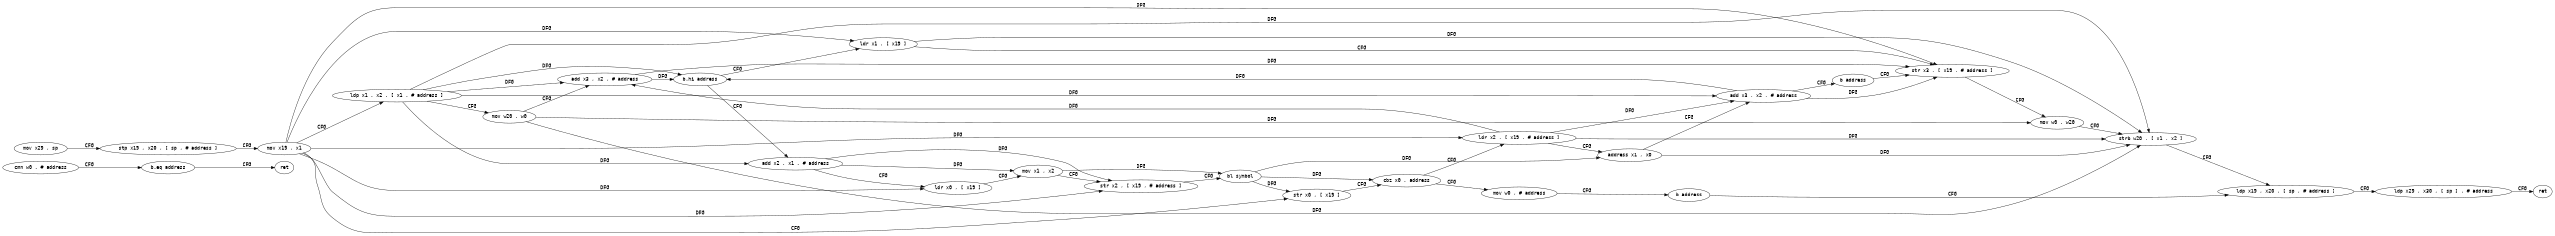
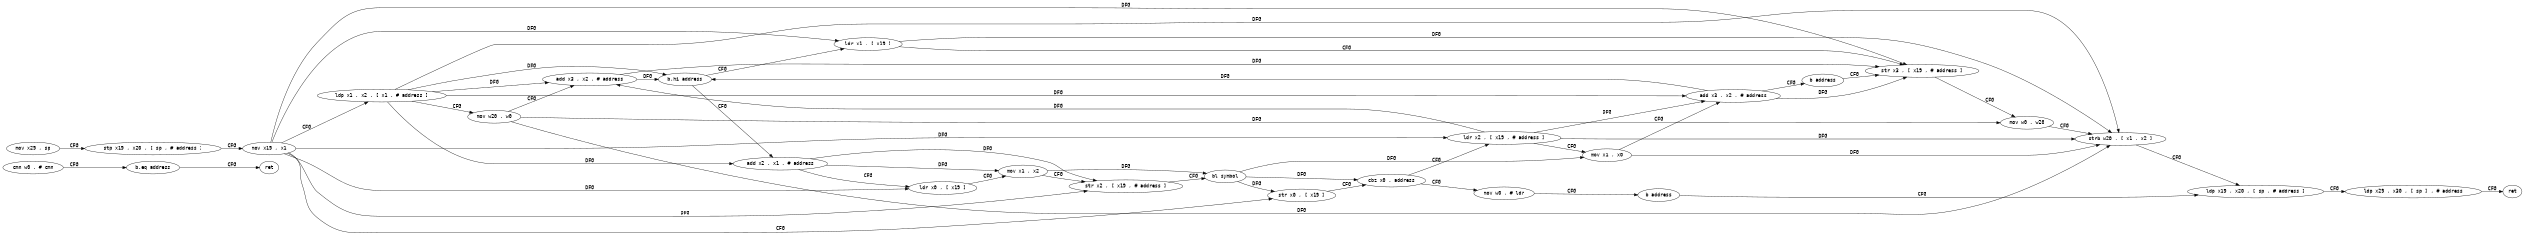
node "address x1 , x0": label "address x1 , x0" -> "mov x1 , x0"
node "cmn w0 , # address": label "cmn w0 , # address" -> "cmn w0 , # cmn"
node "mov w0 , # address": label "mov w0 , # address" -> "mov w0 , # ldr"
